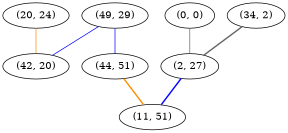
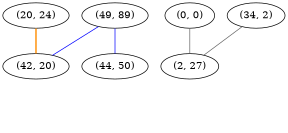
node "(49, 29)": label "(49, 29)" -> "(49, 89)"
edge "(20, 24)" -- "(42, 20)": style solid -> bold
edge "(34, 2)" -- "(2, 27)": style bold -> solid
node "(44, 51)": label "(44, 51)" -> "(44, 50)"
node "(11, 51)": removed
